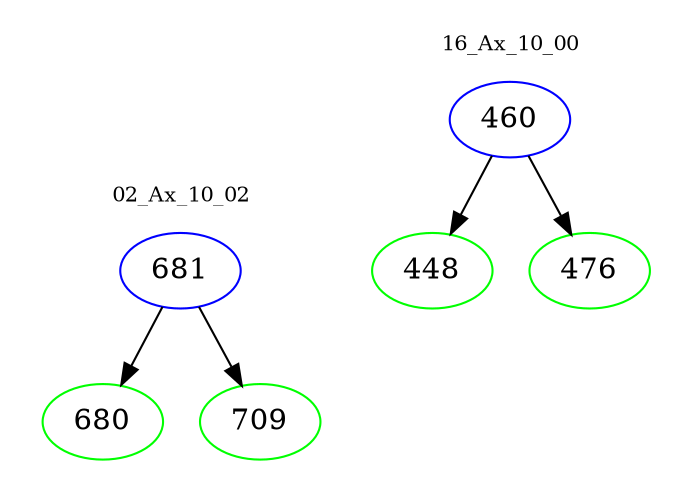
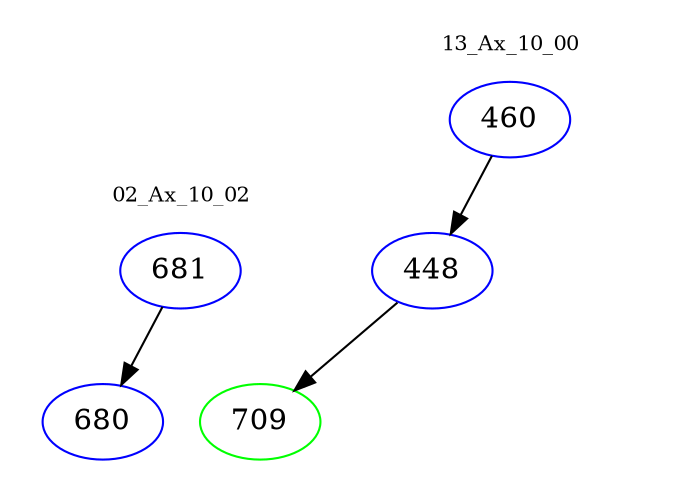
cluster "16_Ax_10_00": label "16_Ax_10_00" -> "13_Ax_10_00"
node "448": color green -> blue
node "476": removed
edge "681" -> "709": now "448" -> "709"
node "680": color green -> blue
